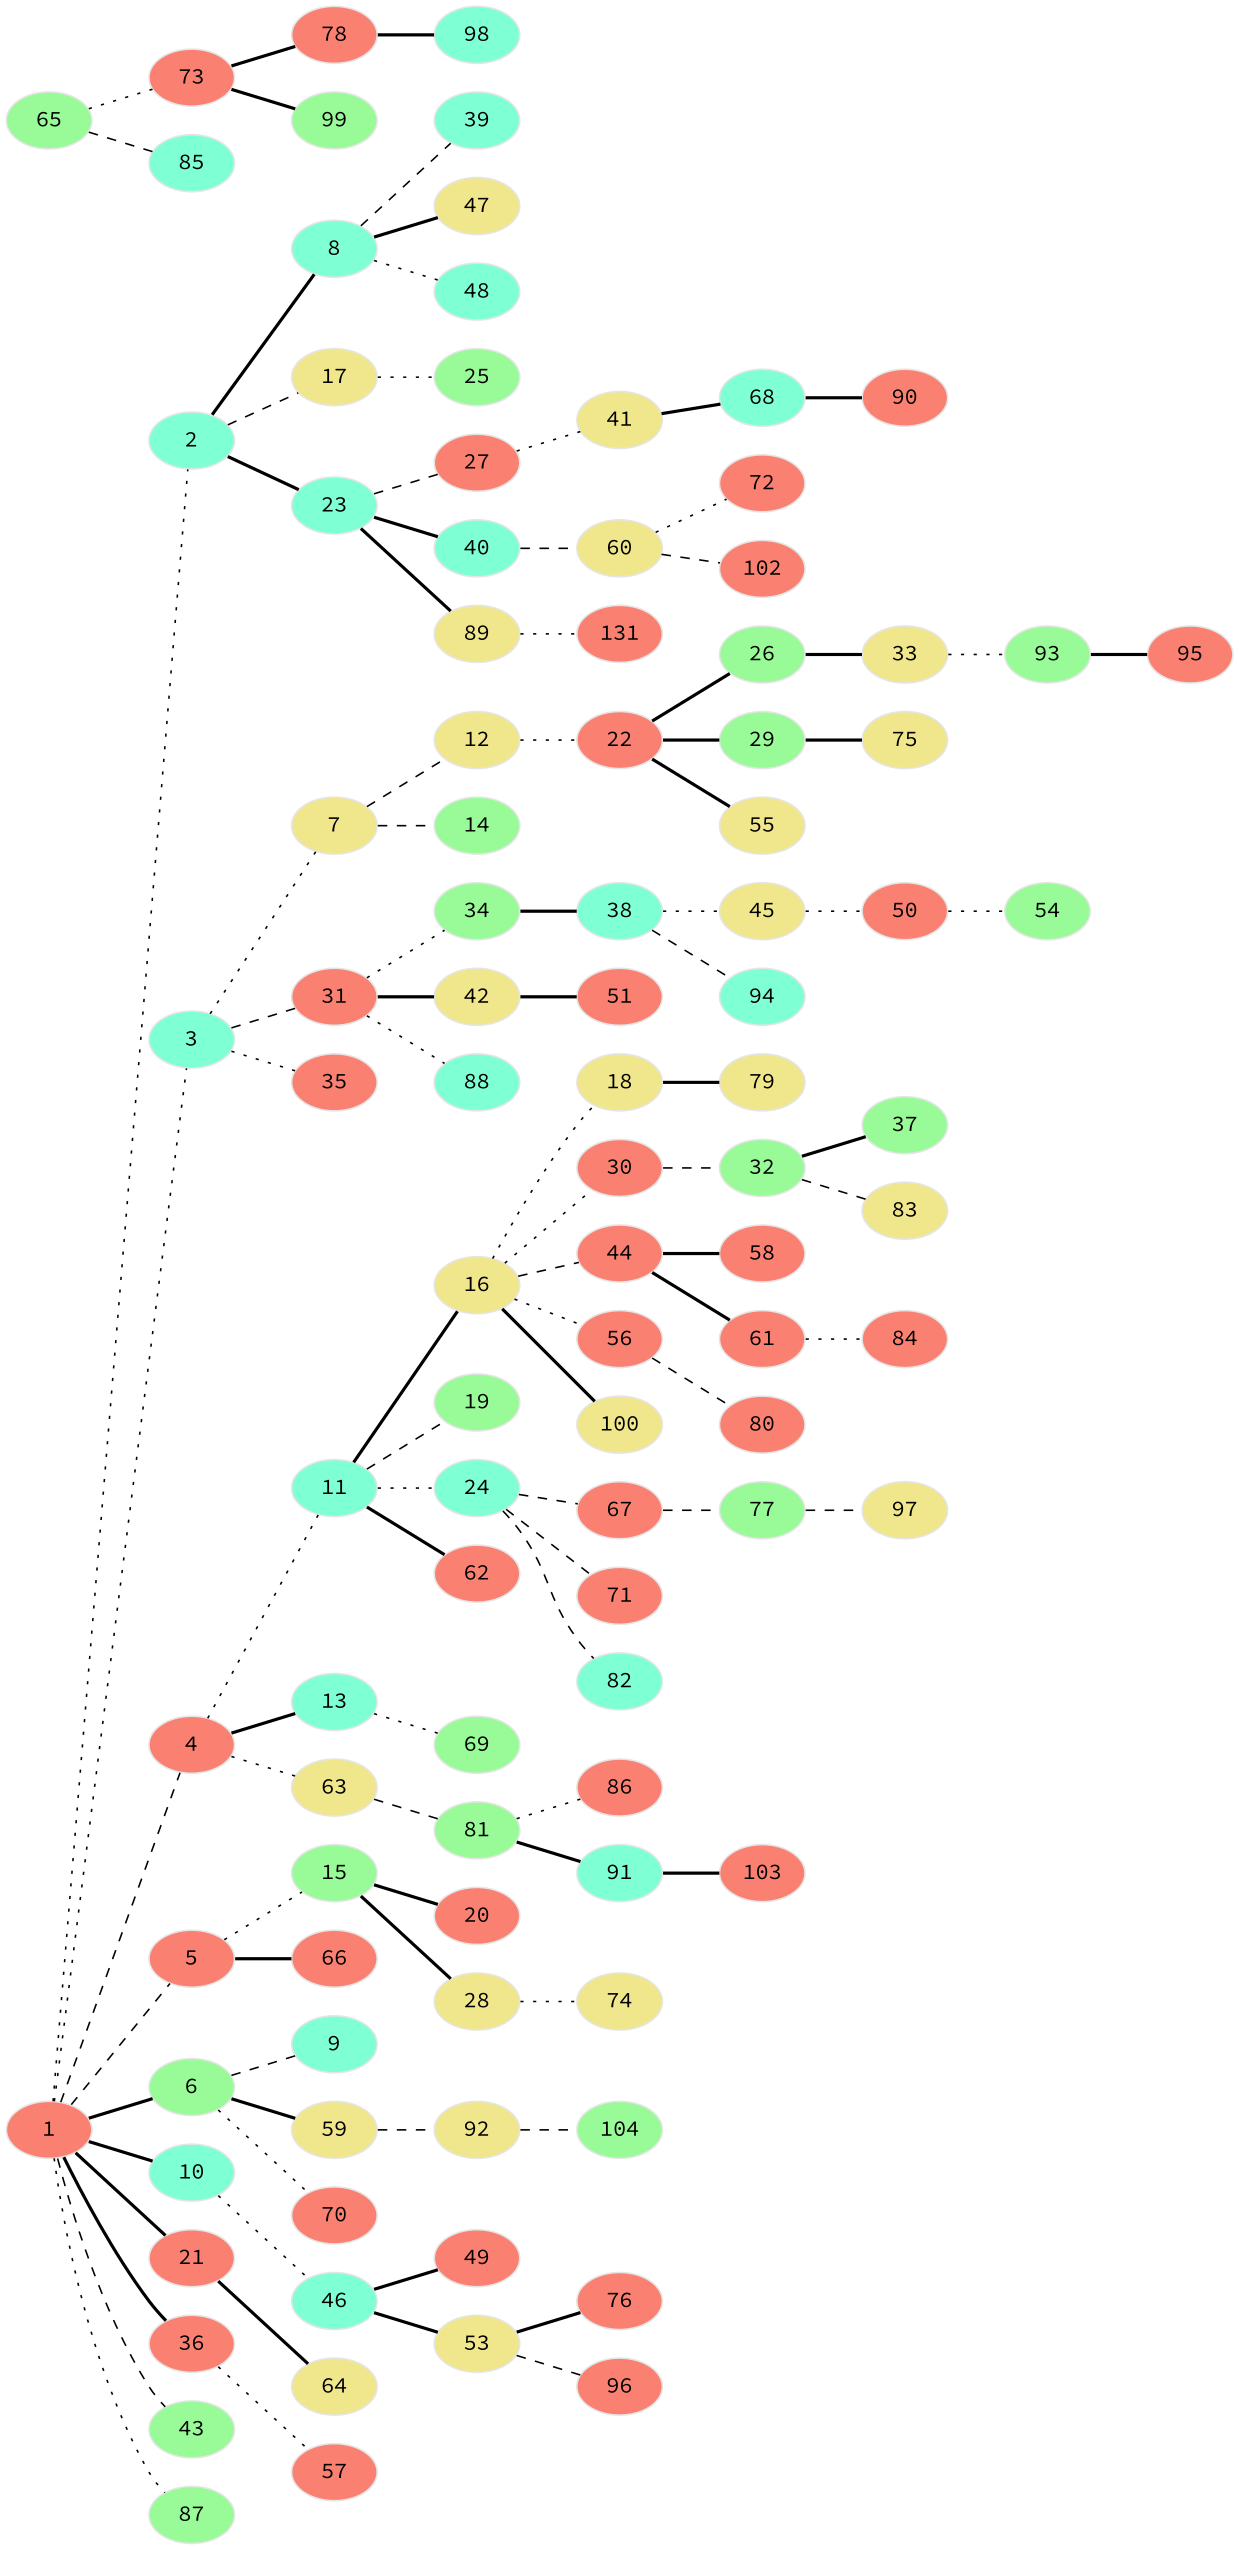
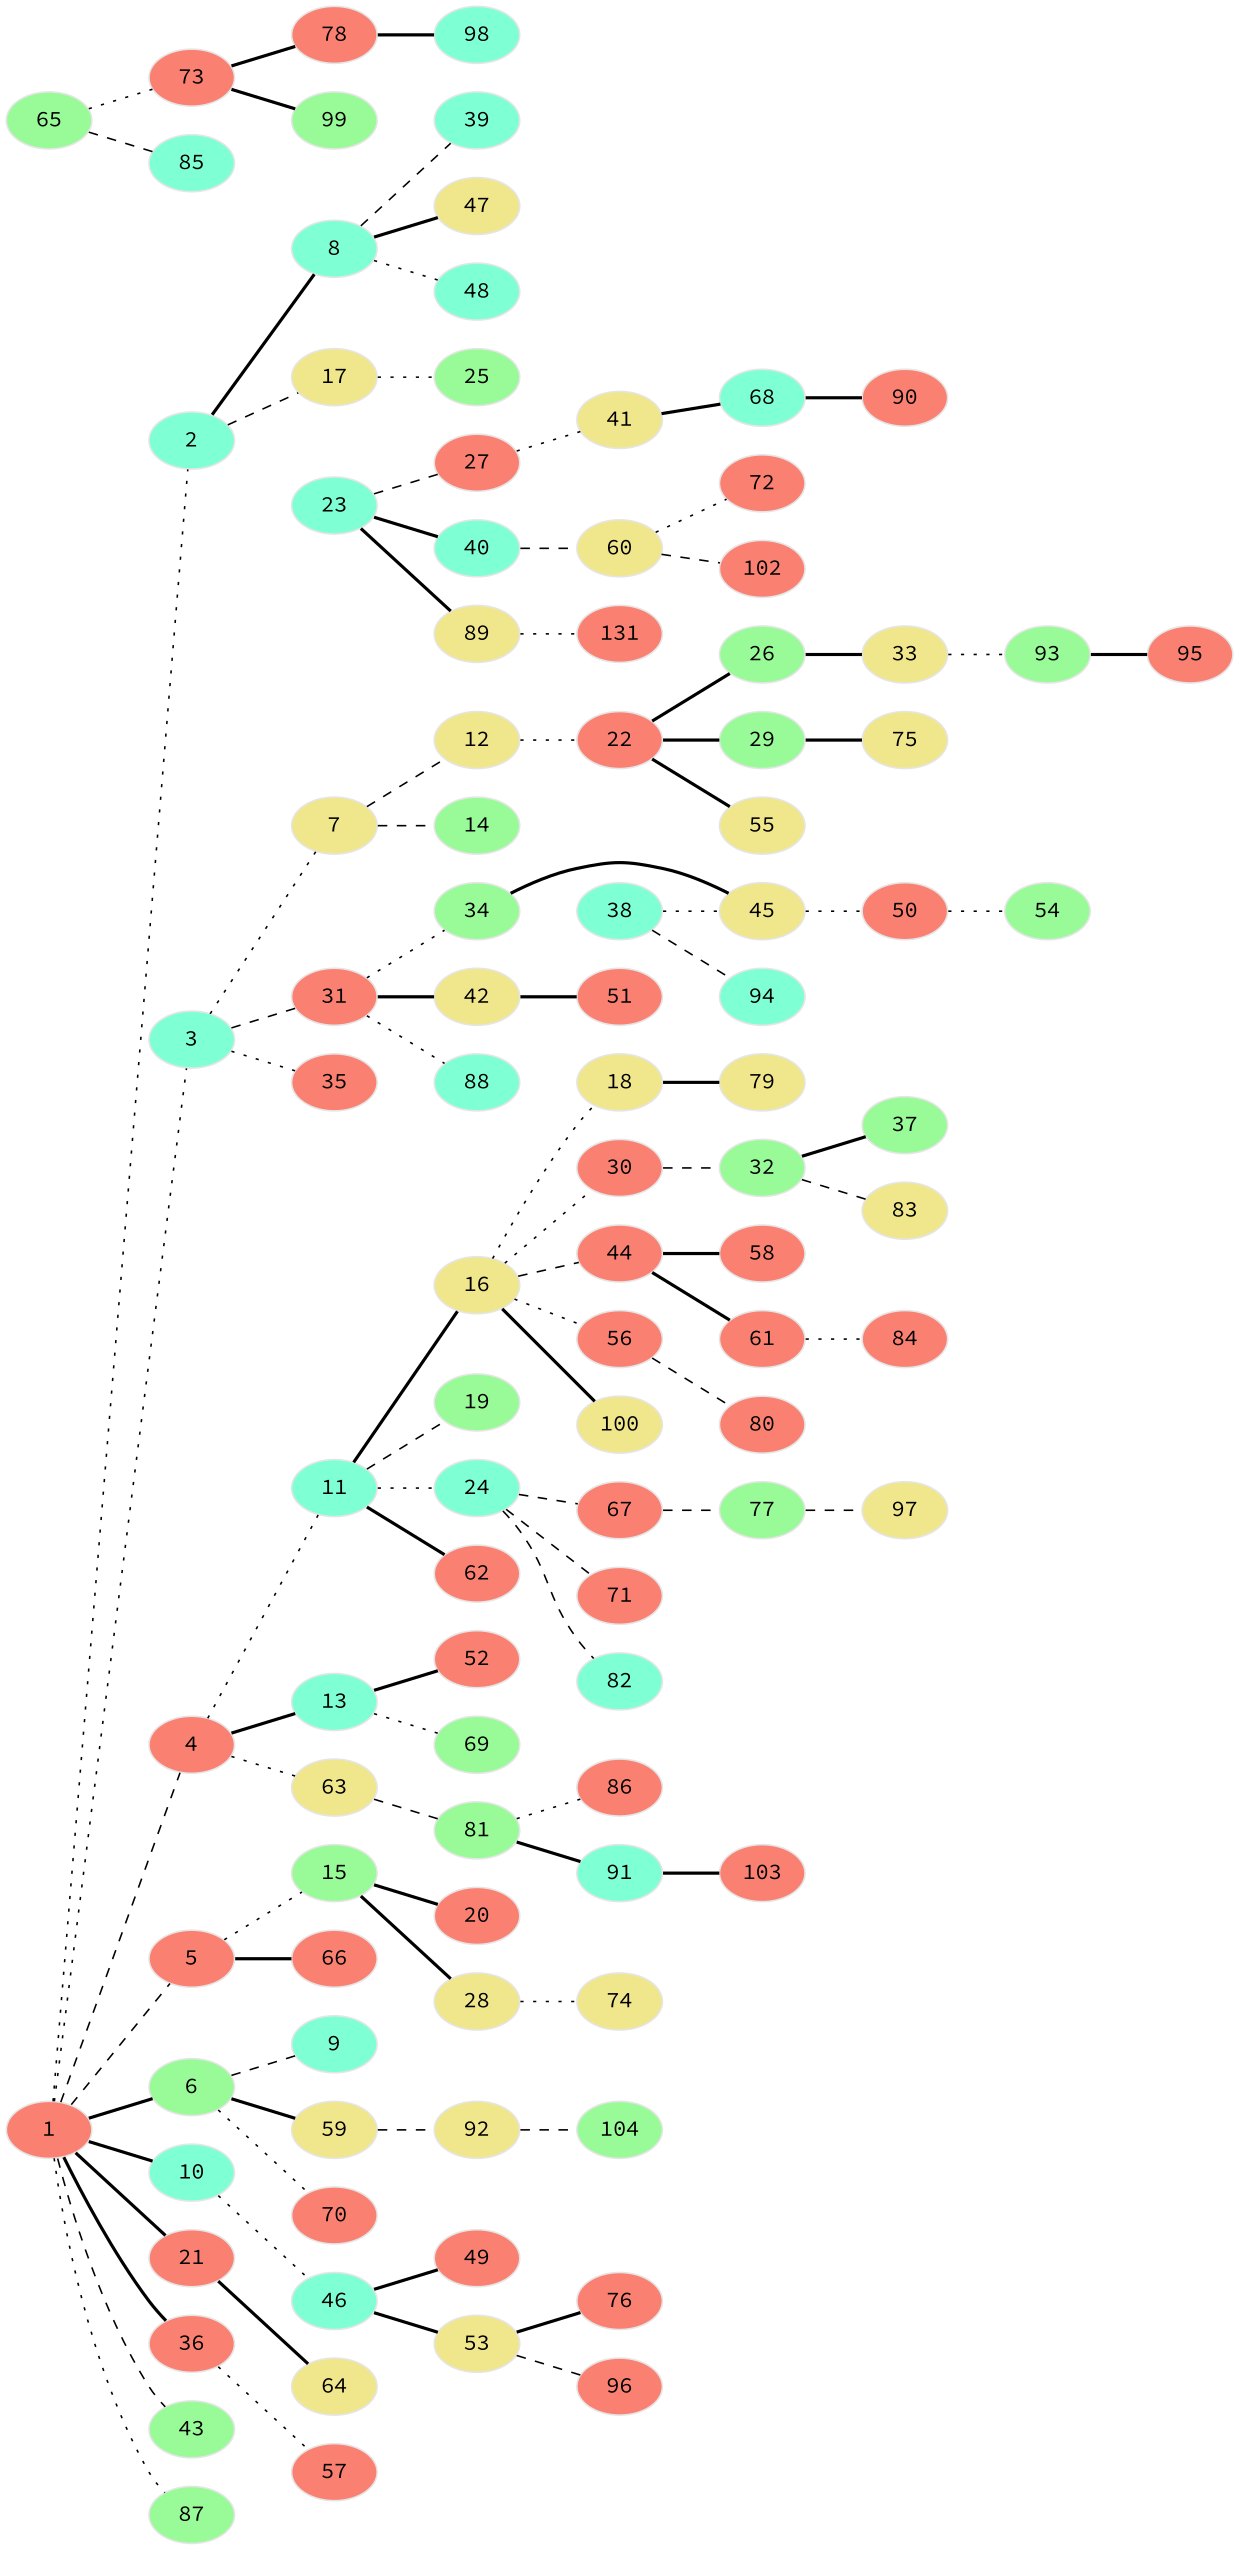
edge "2" -- "23": removed
edge "34" -- "38": now "34" -- "45"
node "52": added
